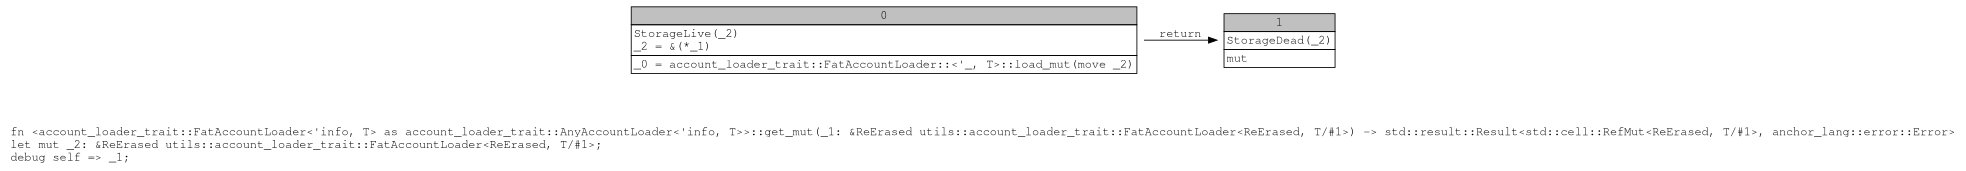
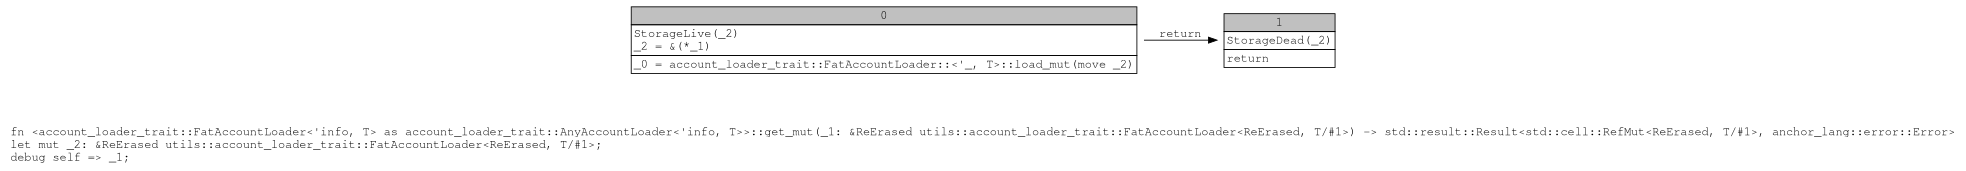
node "1": text "mut" -> "return"
